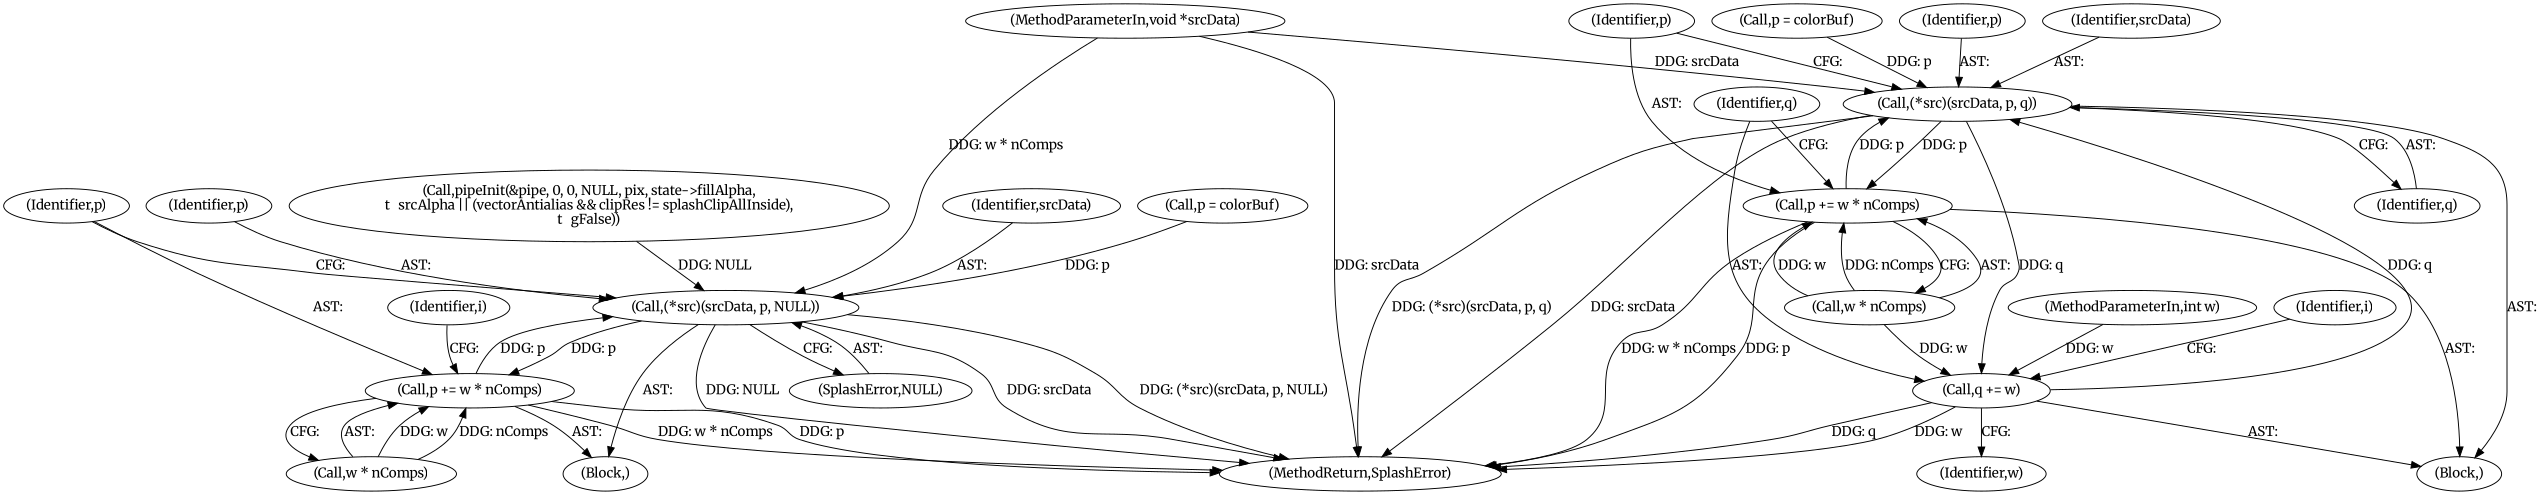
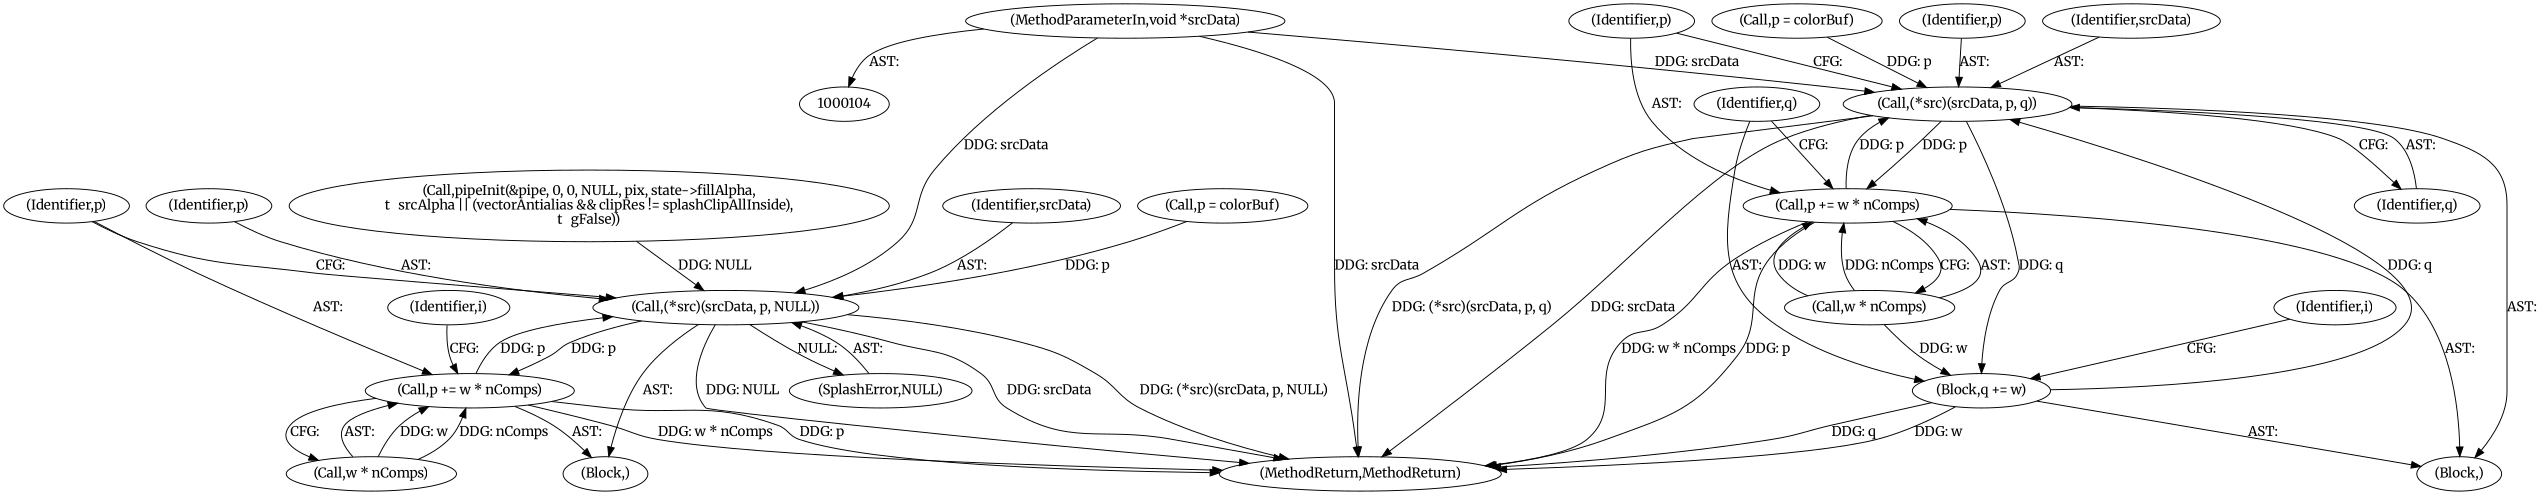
node "1000104": added
edge "(MethodParameterIn,void *srcData)" -> "(Call,(*src)(srcData, p, NULL))": label "DDG: w * nComps" -> "DDG: srcData"
node "(MethodParameterIn,int w)": removed
edge "(Call,(*src)(srcData, p, NULL))" -> "(SplashError,NULL)": label "CFG: " -> "NULL: "
node "(Call,q += w)": label "(Call,q += w)" -> "(Block,q += w)"
node "(MethodReturn,SplashError)": label "(MethodReturn,SplashError)" -> "(MethodReturn,MethodReturn)"
node "(Identifier,w)": removed
